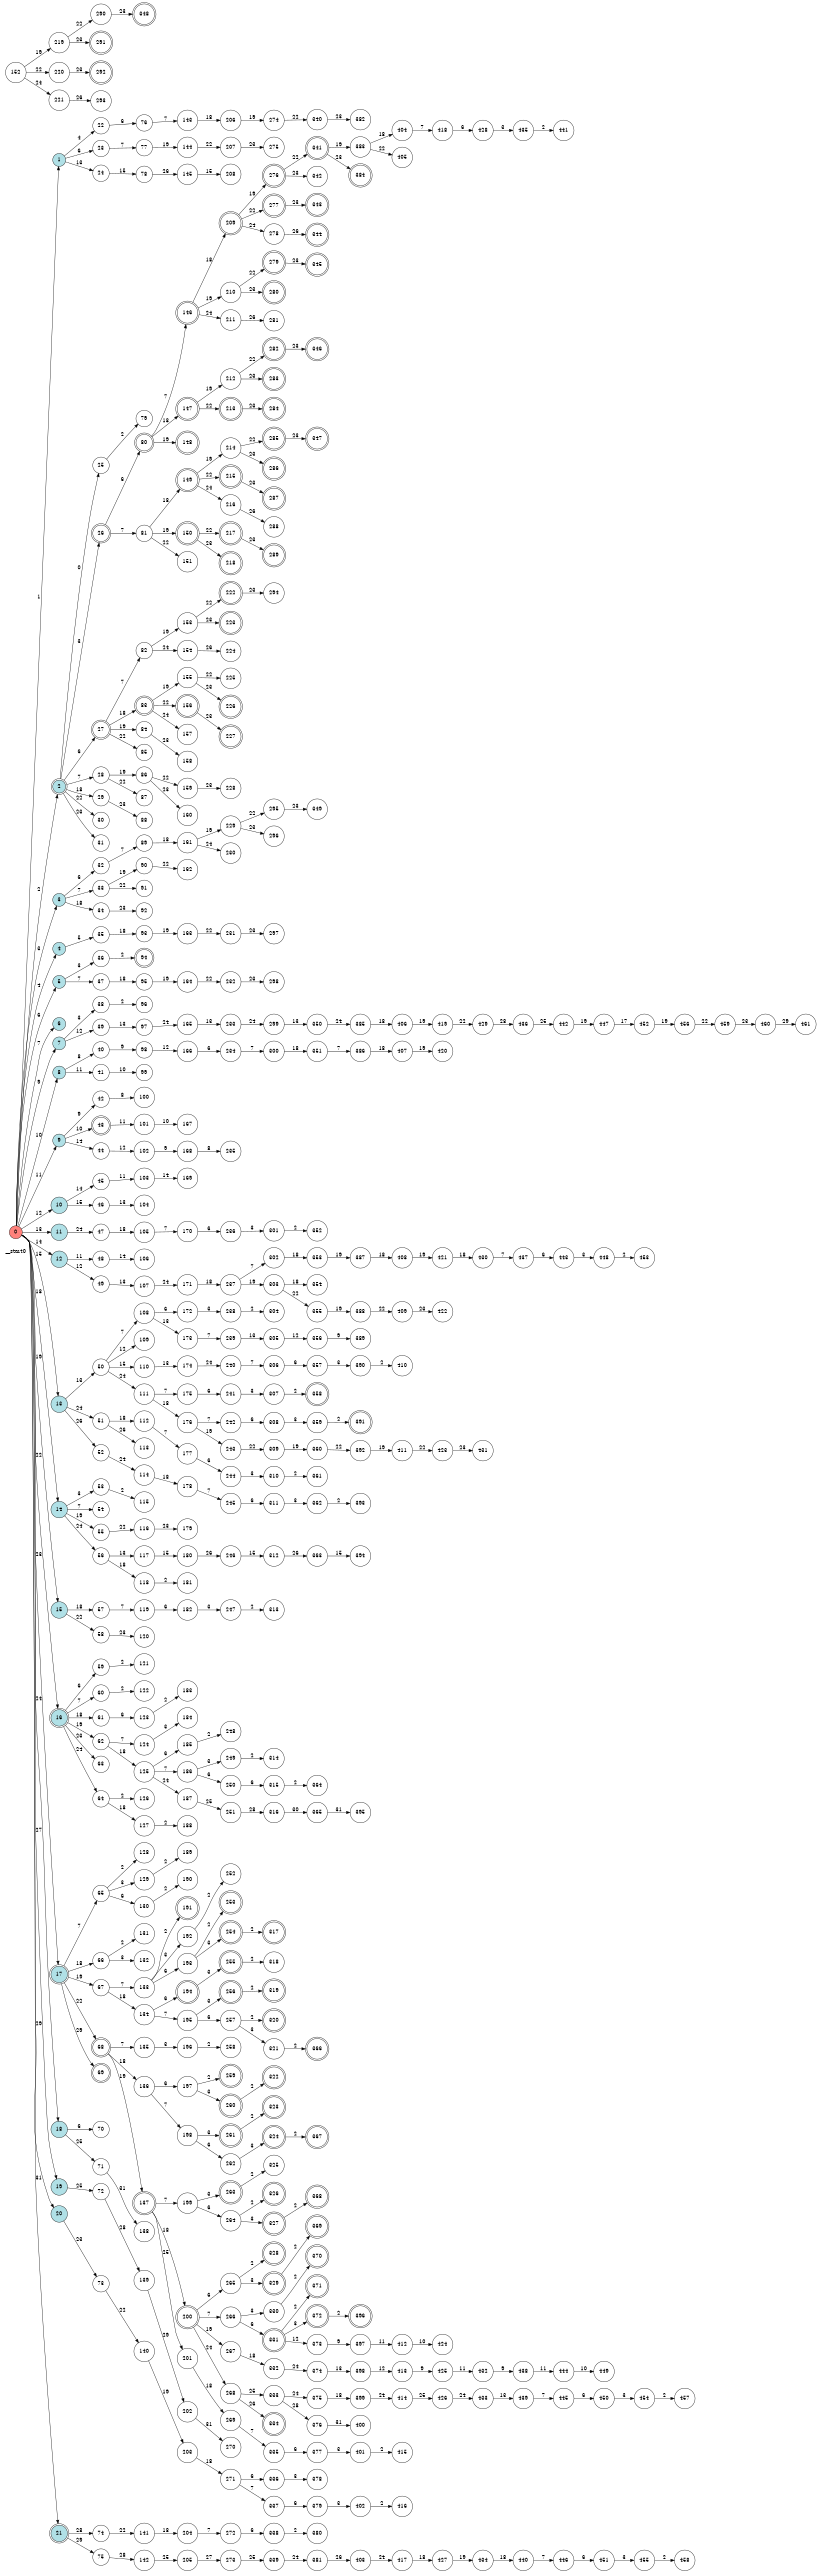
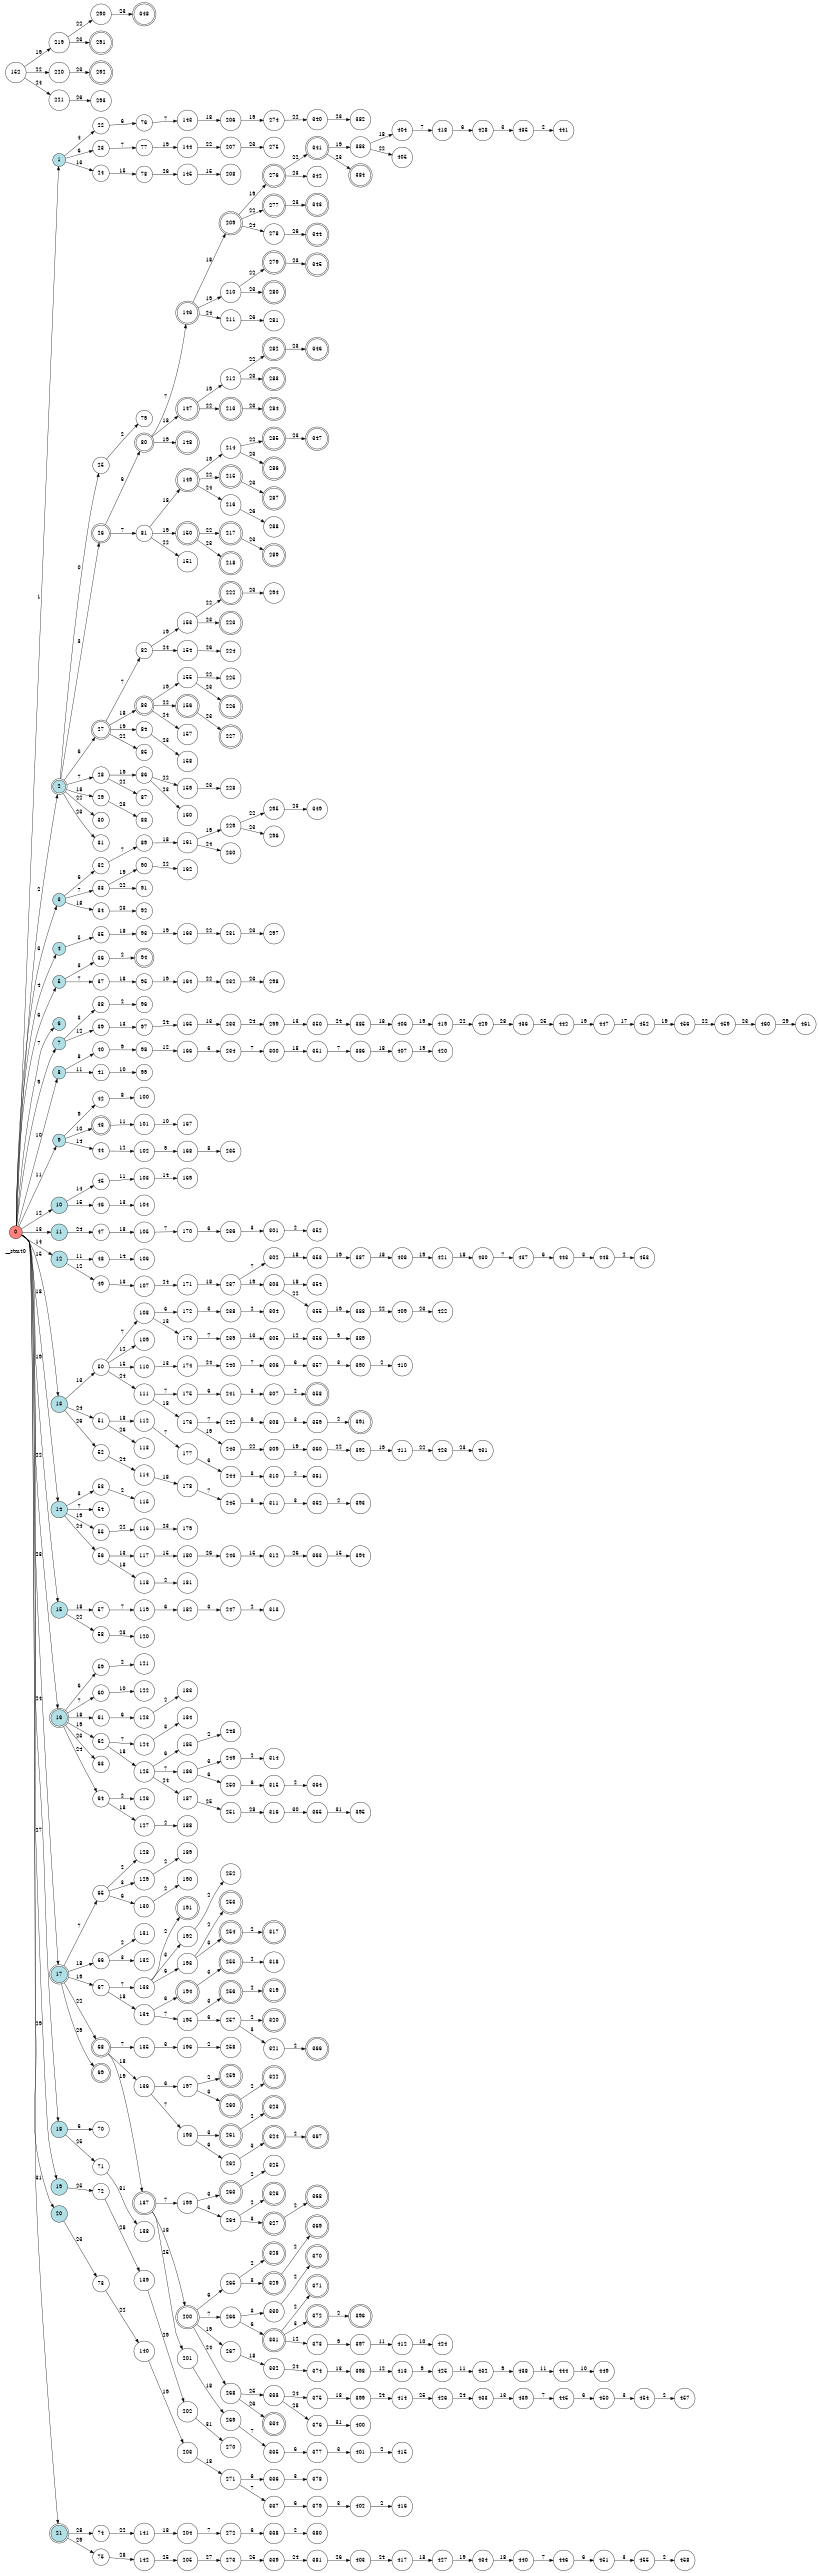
edge "60" -> "122": label "2" -> "10"
